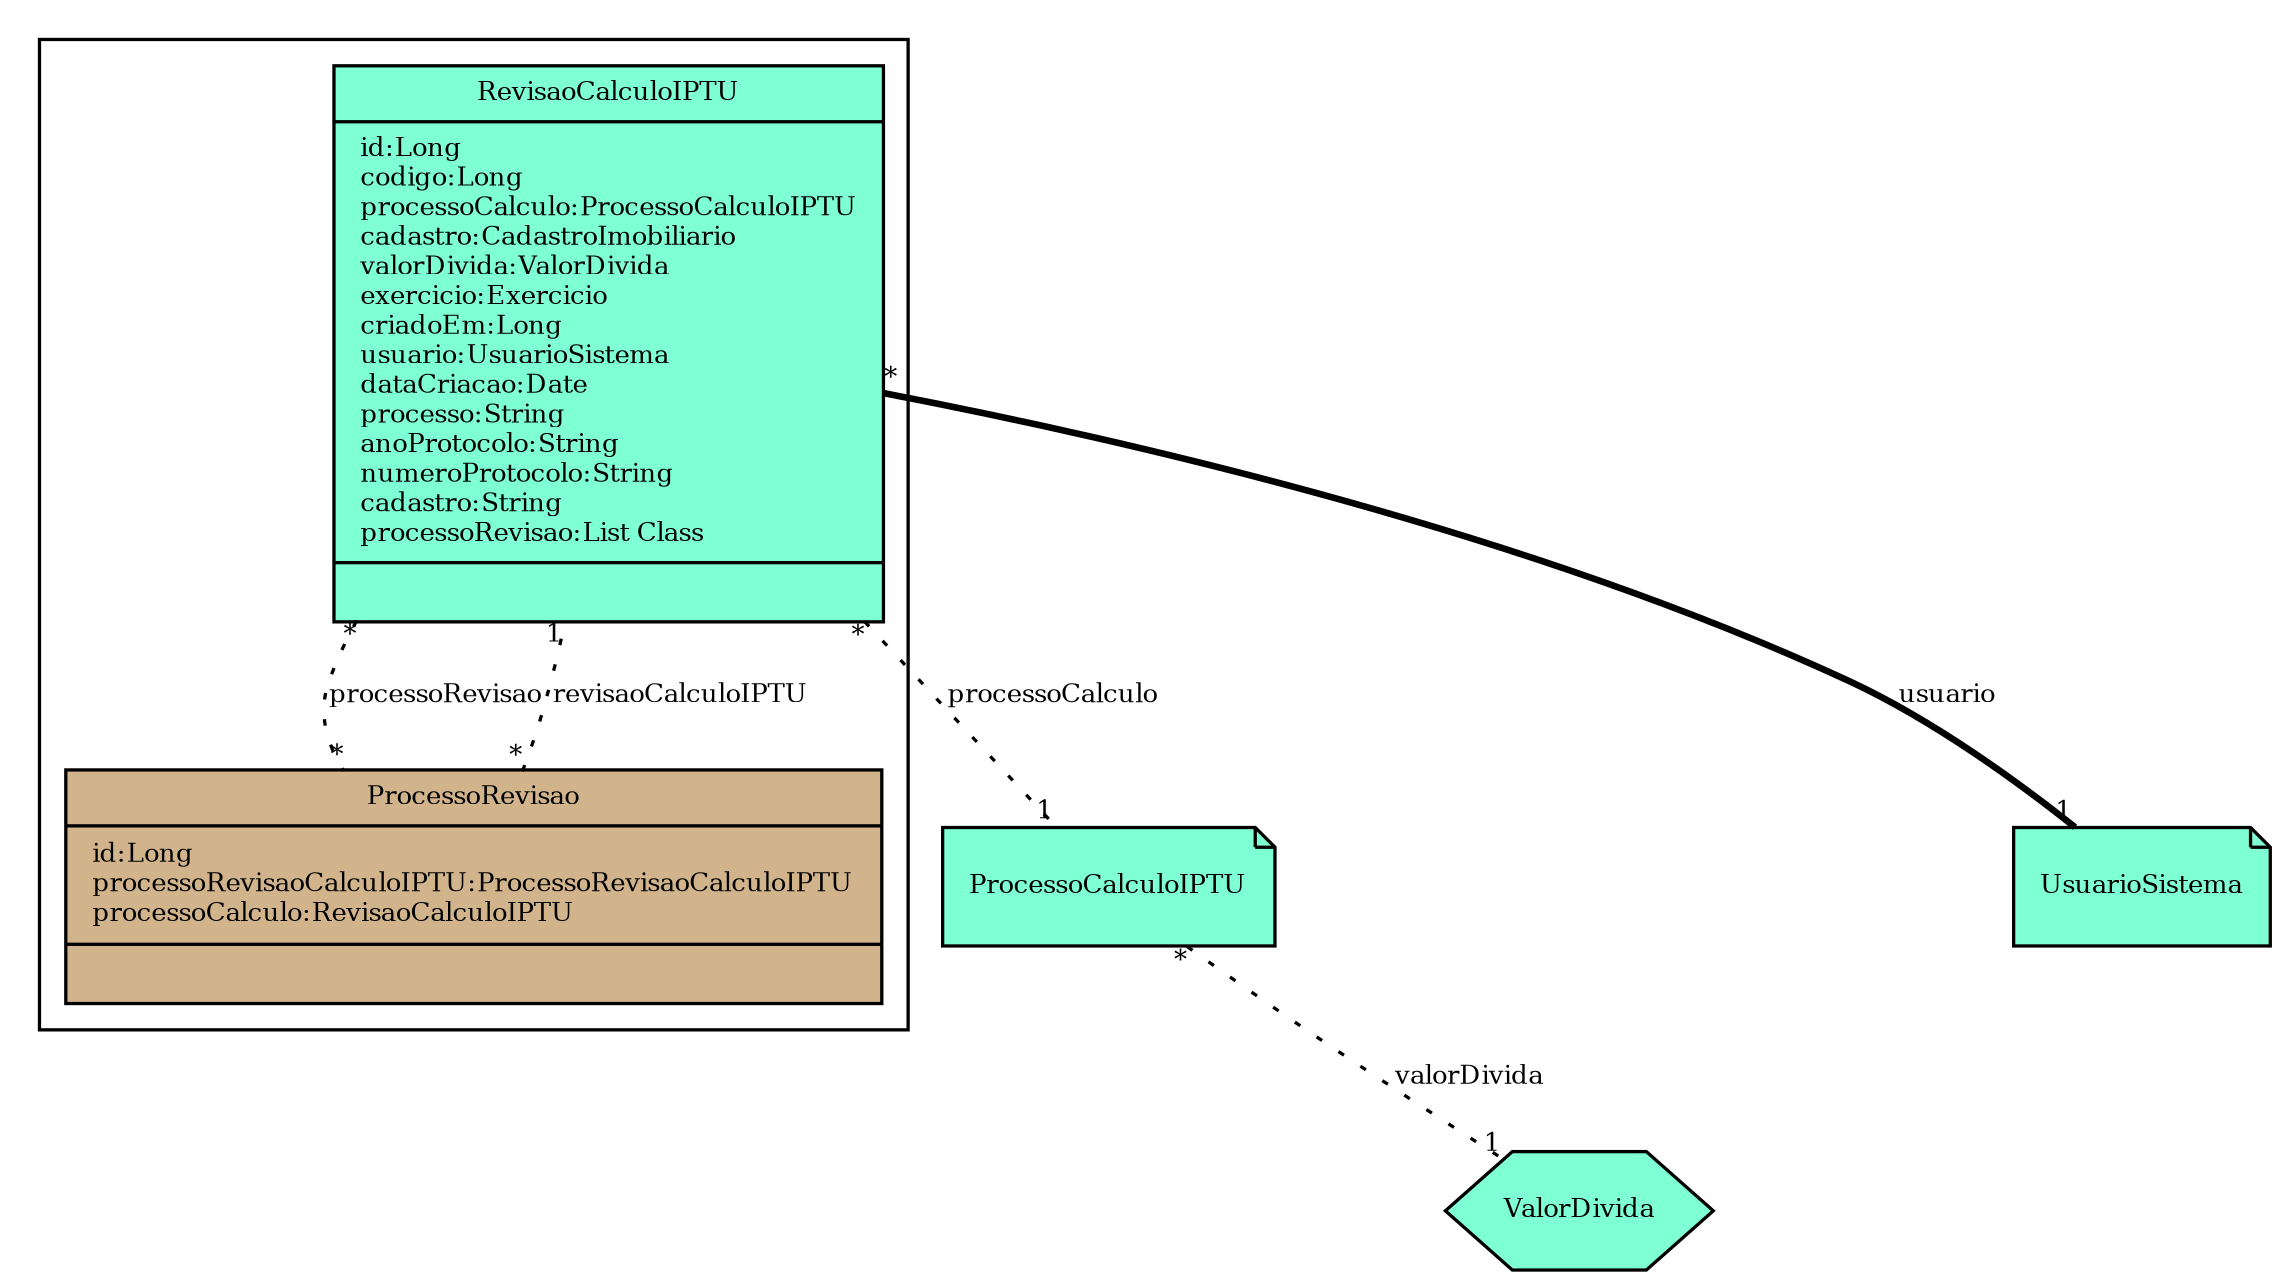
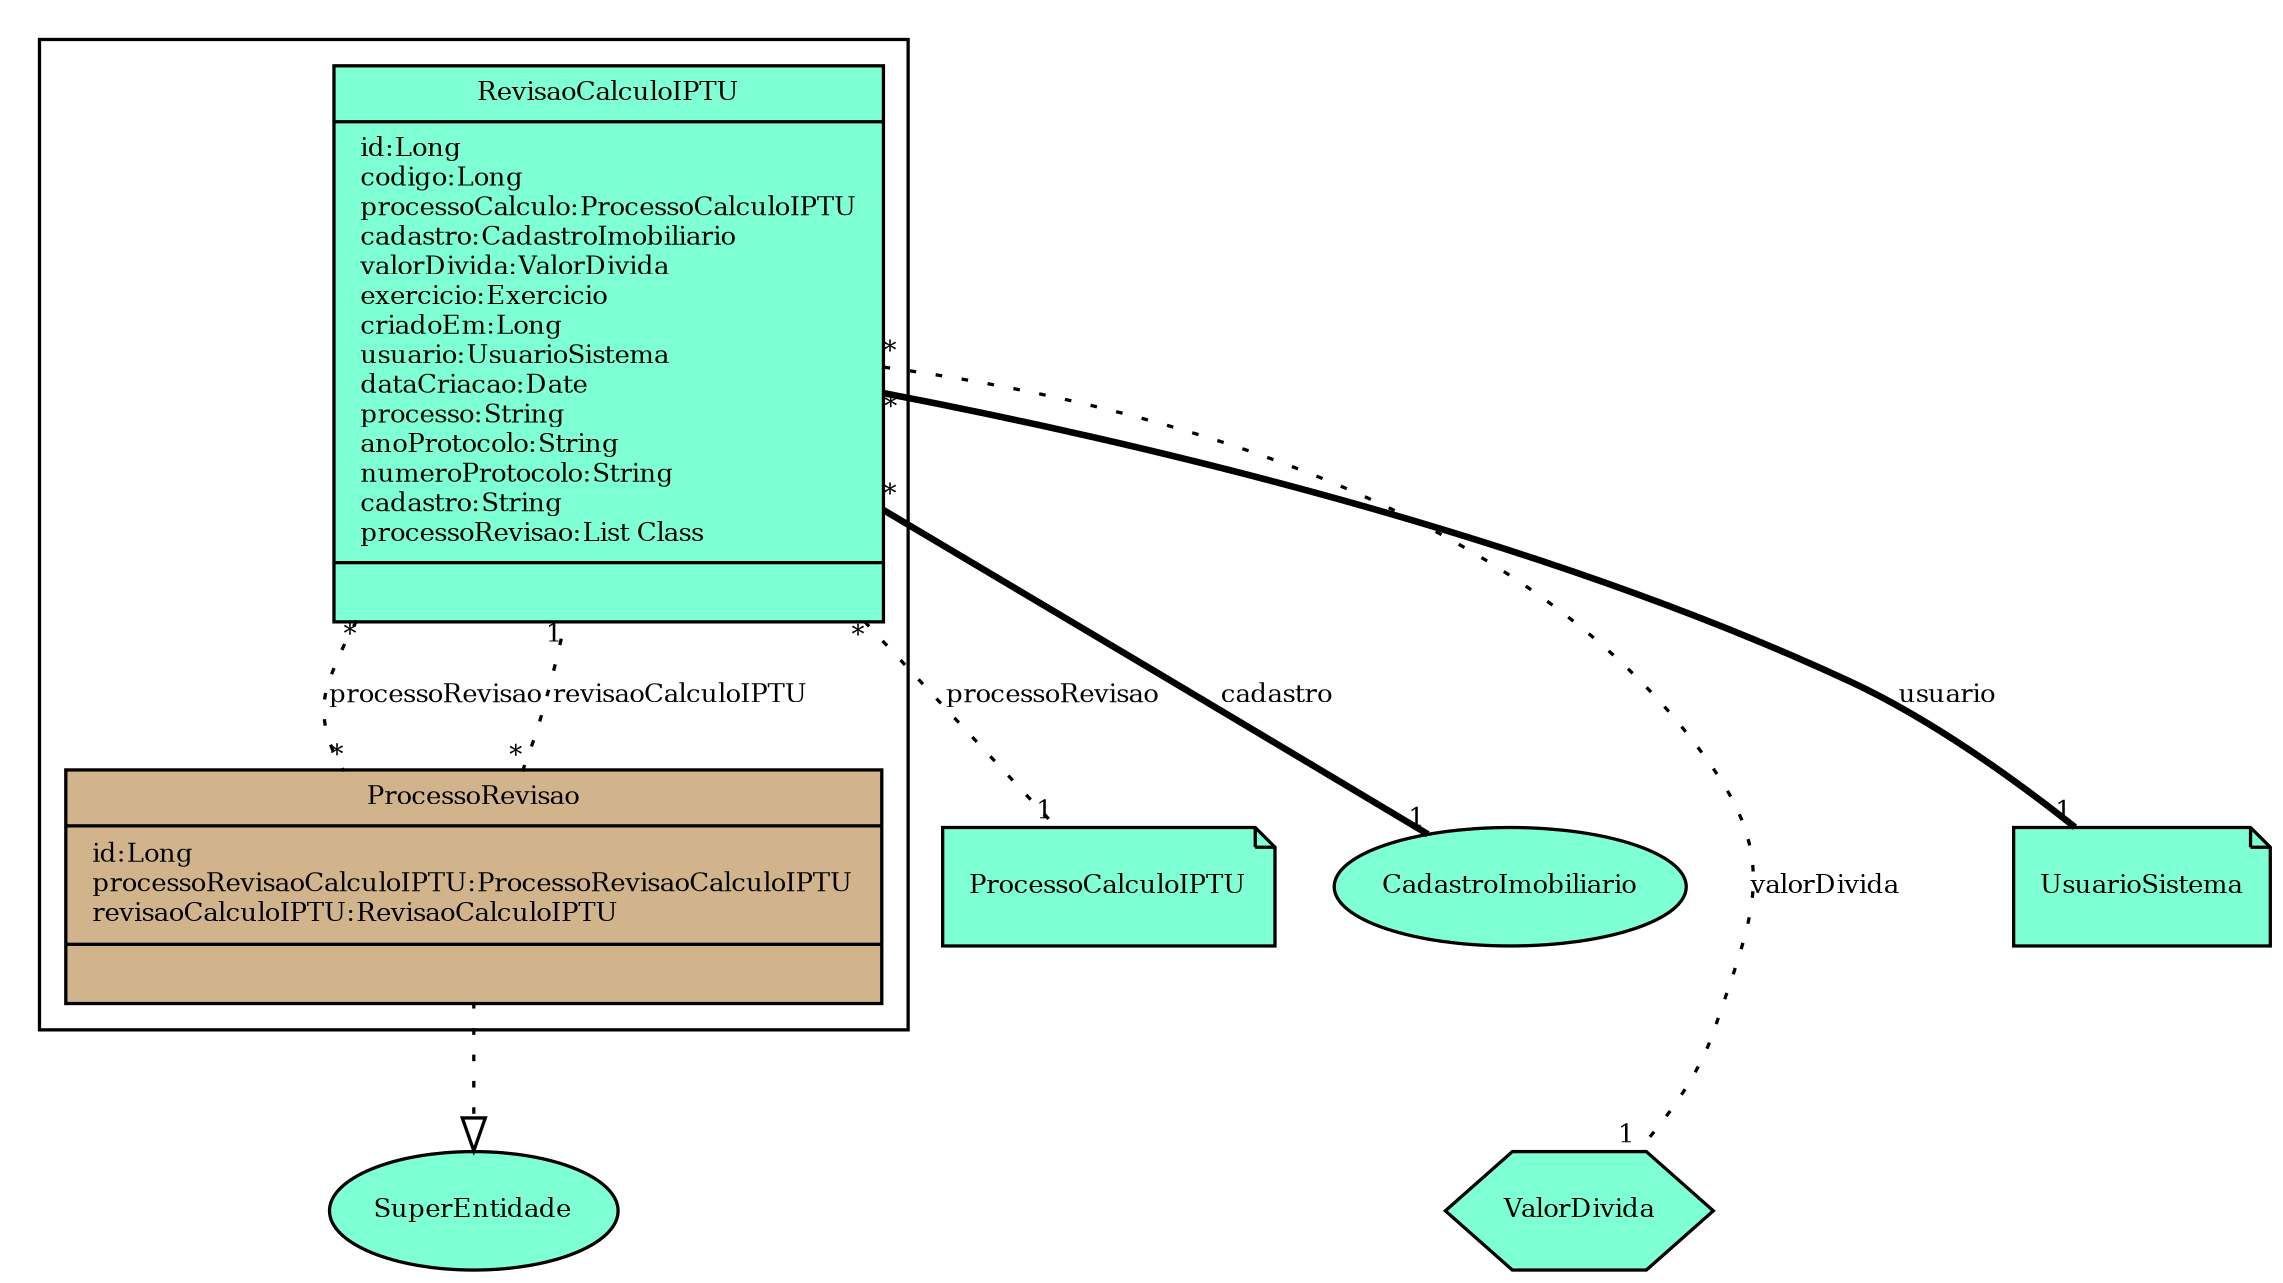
edge "RevisaoCalculoIPTU" -- "ProcessoCalculoIPTU": label "processoCalculo" -> "processoRevisao"
node "CadastroImobiliario": added
node "ProcessoRevisao": text "processoCalculo:RevisaoCalculoIPTU" -> "revisaoCalculoIPTU:RevisaoCalculoIPTU"
edge "ProcessoCalculoIPTU" -- "ValorDivida": now "RevisaoCalculoIPTU" -- "ValorDivida"
node "SuperEntidade": added
